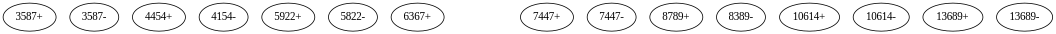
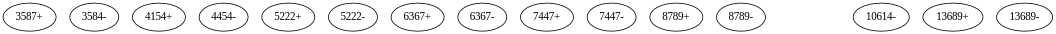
node "3587-": label "3587-" -> "3584-"
node "4454+": label "4454+" -> "4154+"
node "4154-": label "4154-" -> "4454-"
node "5922+": label "5922+" -> "5222+"
node "5822-": label "5822-" -> "5222-"
node "6367-": added
node "8389-": label "8389-" -> "8789-"
node "10614+": removed
